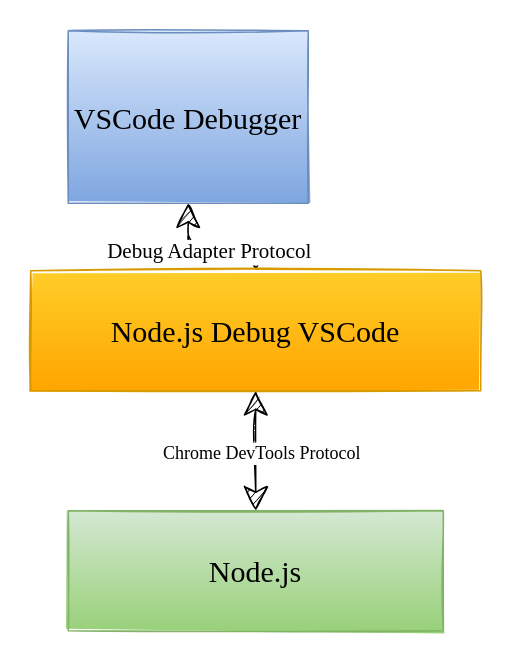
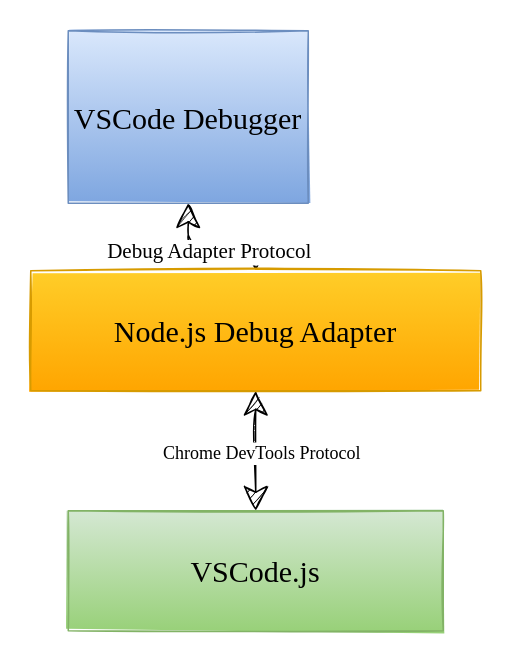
node "Node.js Debug VSCode": label "Node.js Debug VSCode" -> "Node.js Debug Adapter"
node "Node.js": label "Node.js" -> "VSCode.js"
